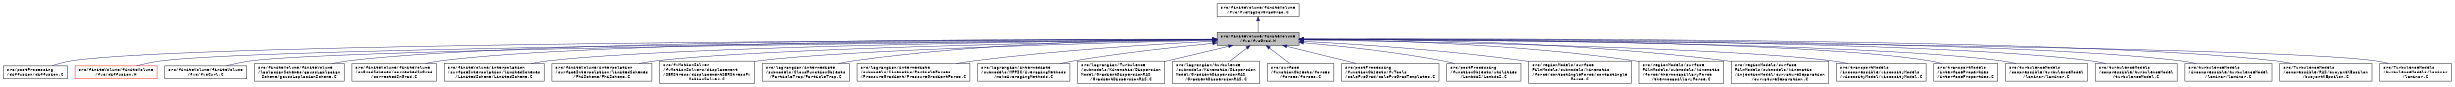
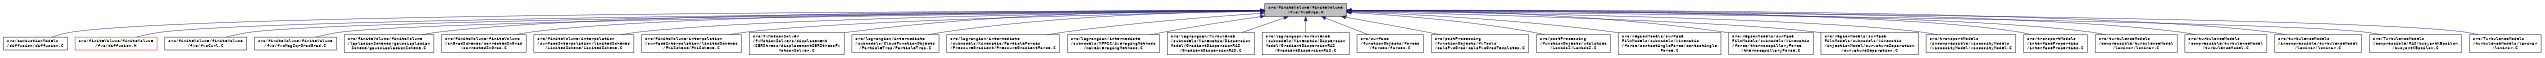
edge "src/finiteVolume/finiteVolume /fvc/fvcGrad.H" -> "src/finiteVolume/finiteVolume /fvc/fvcMagSqrGradGrad.C": reversed
node "src/postProcessing /diffusion/diffusion.C": label "src/postProcessing /diffusion/diffusion.C" -> "src/combustionModels /diffusion/diffusion.C"
